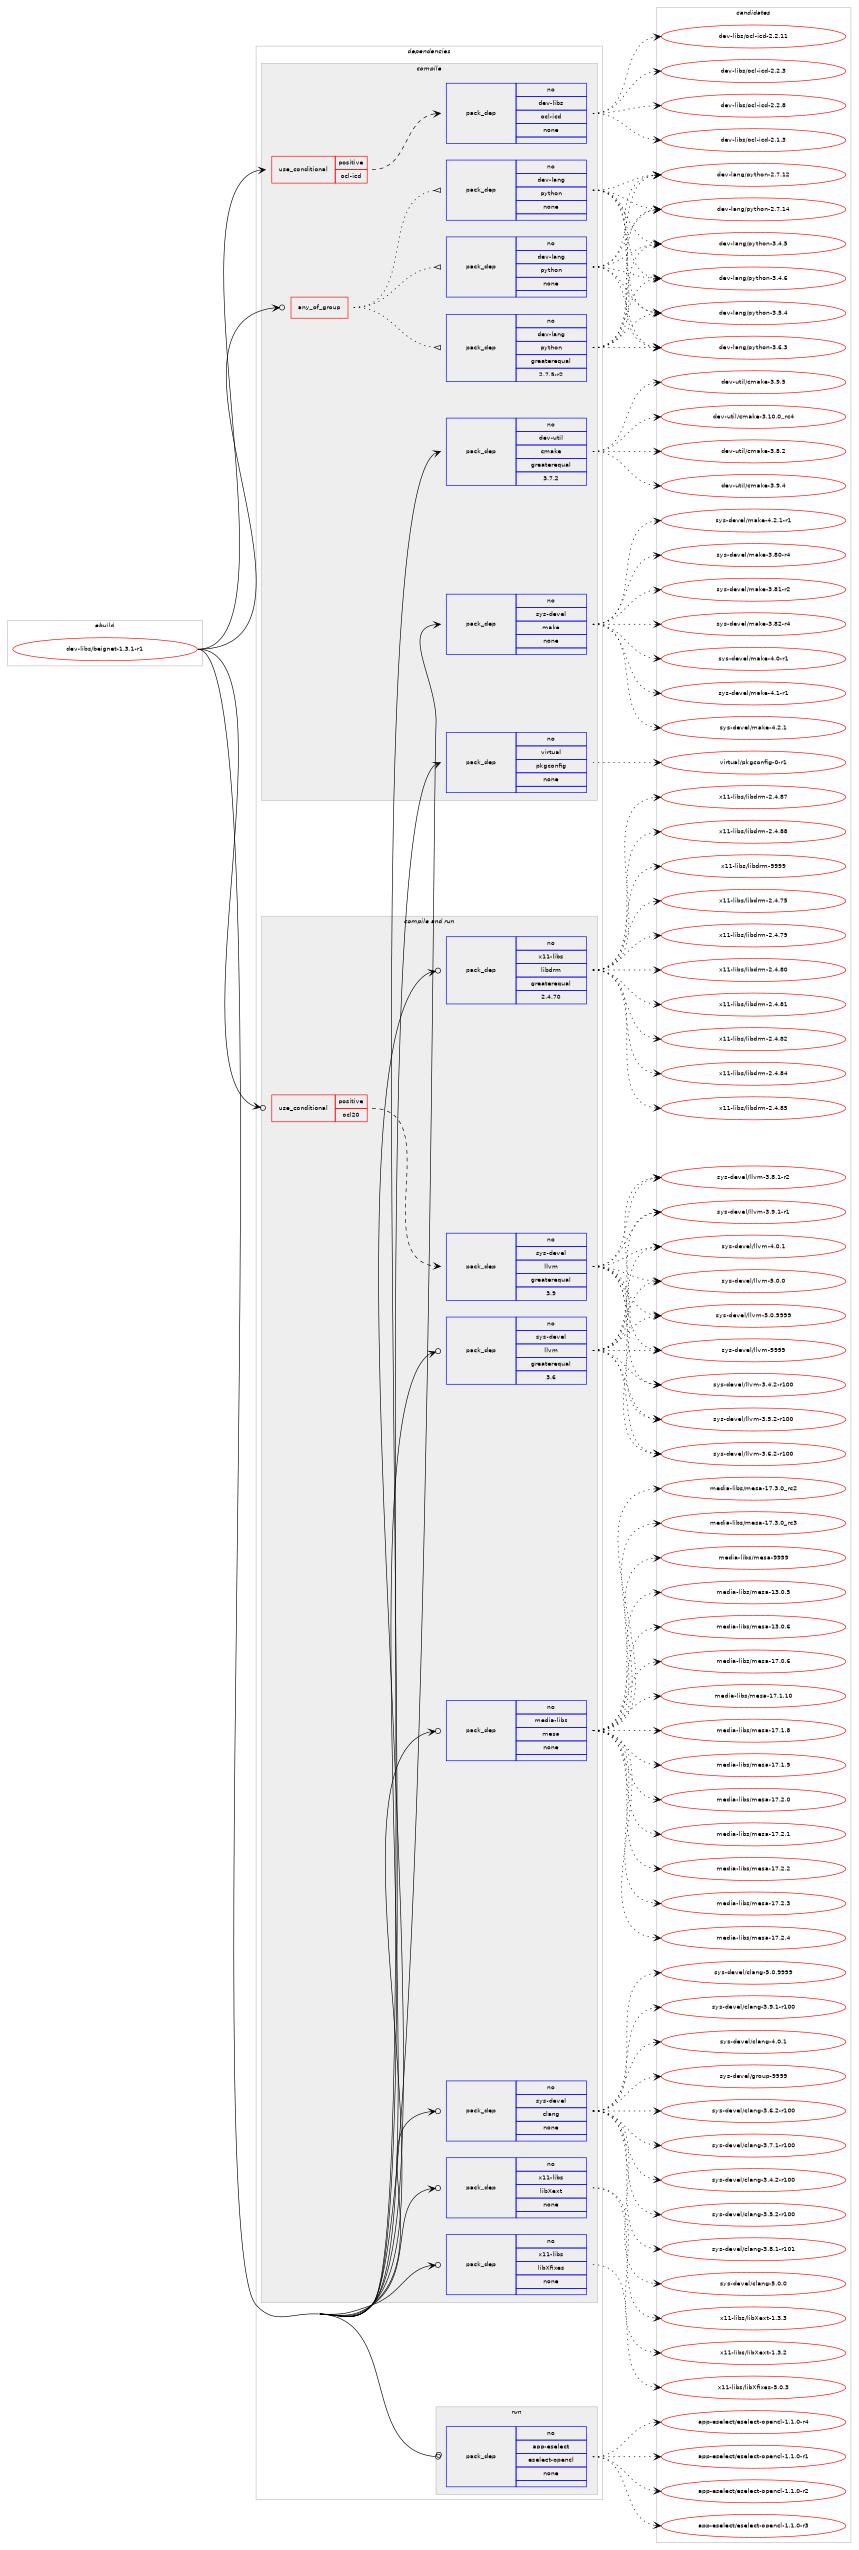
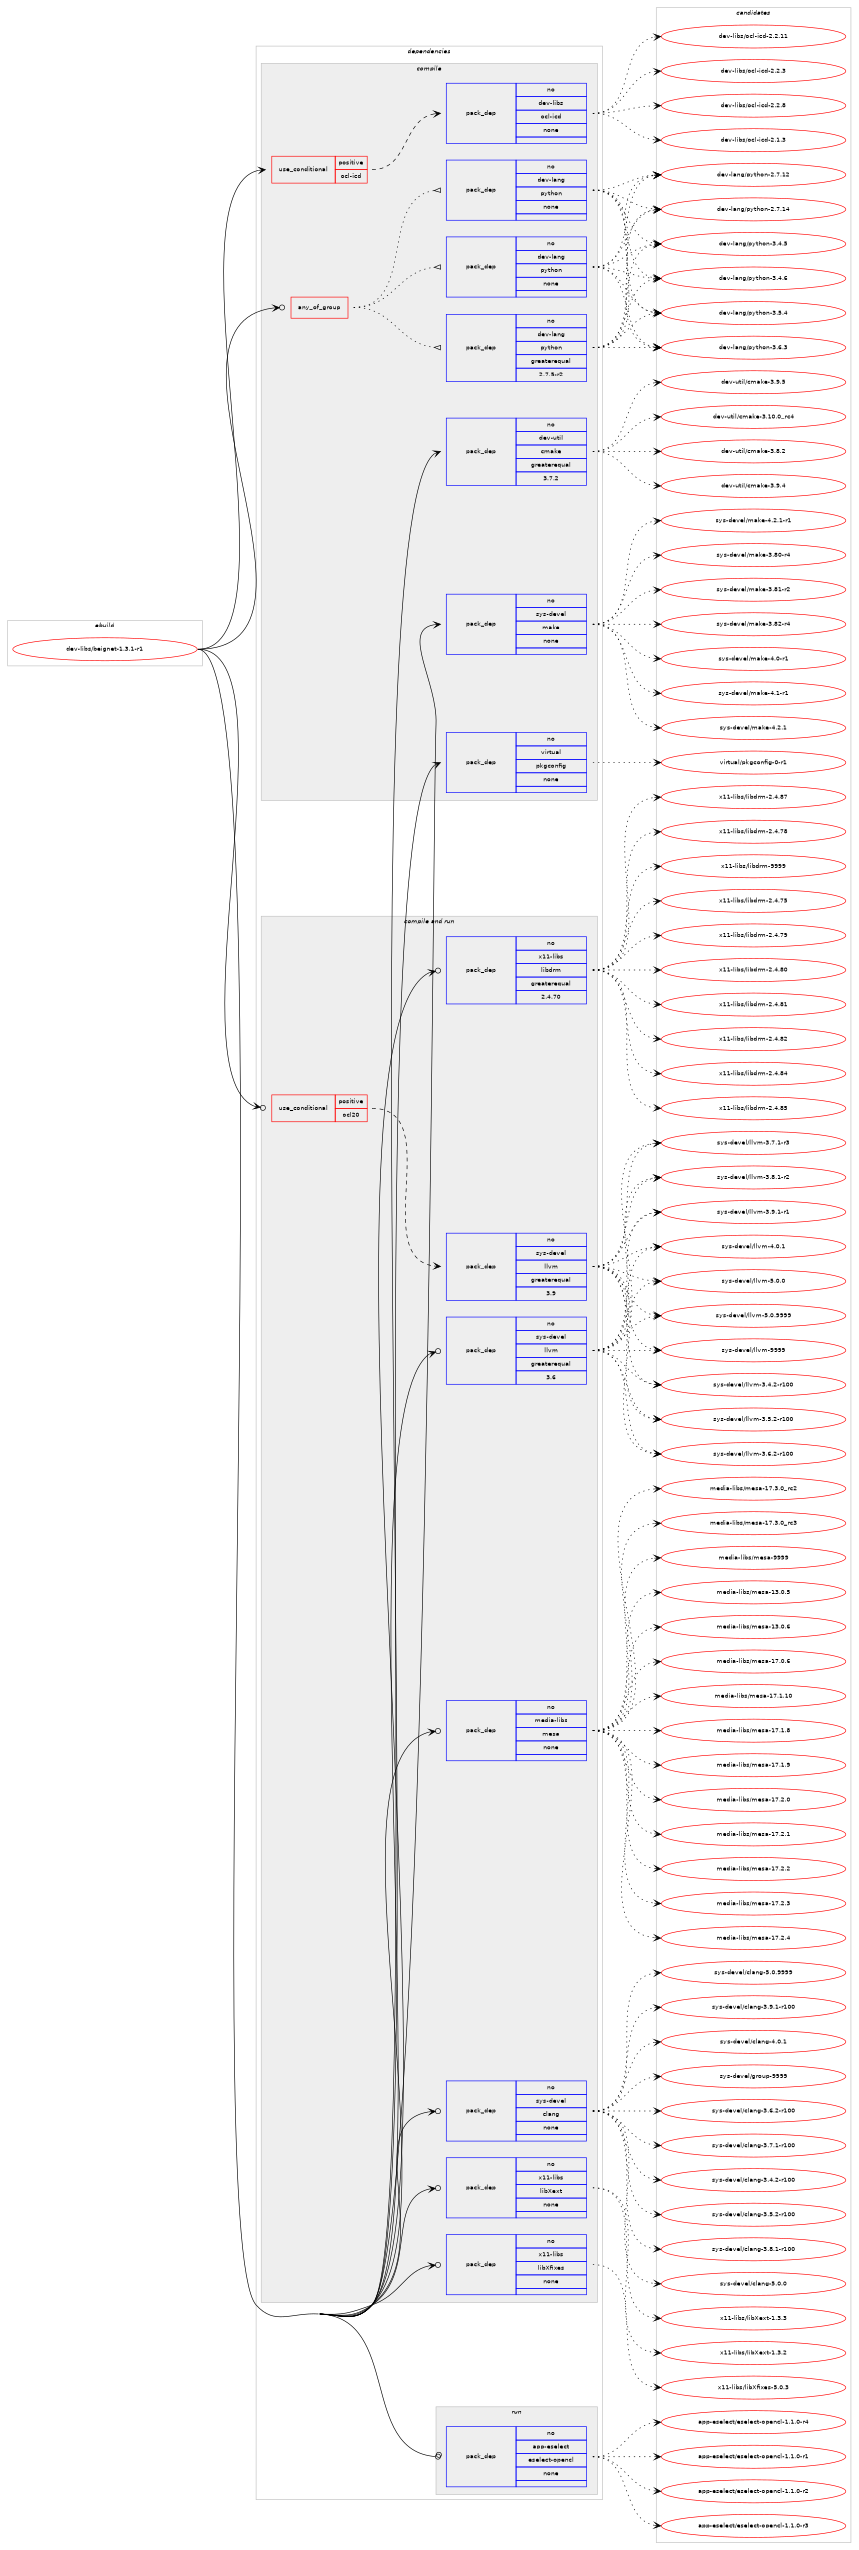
node "x11-libs/libdrm-2.4.88": label "x11-libs/libdrm-2.4.88" -> "x11-libs/libdrm-2.4.78"
node "sys-devel/llvm-3.7.1-r3": added
node "sys-devel/clang-3.8.1-r101": label "sys-devel/clang-3.8.1-r101" -> "sys-devel/clang-3.8.1-r100"
